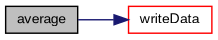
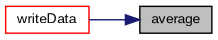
edge "average" -> "writeData": reversed
